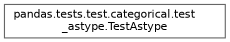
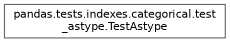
node "pandas.tests.test.categorical.test _astype.TestAstype": label "pandas.tests.test.categorical.test _astype.TestAstype" -> "pandas.tests.indexes.categorical.test _astype.TestAstype"
